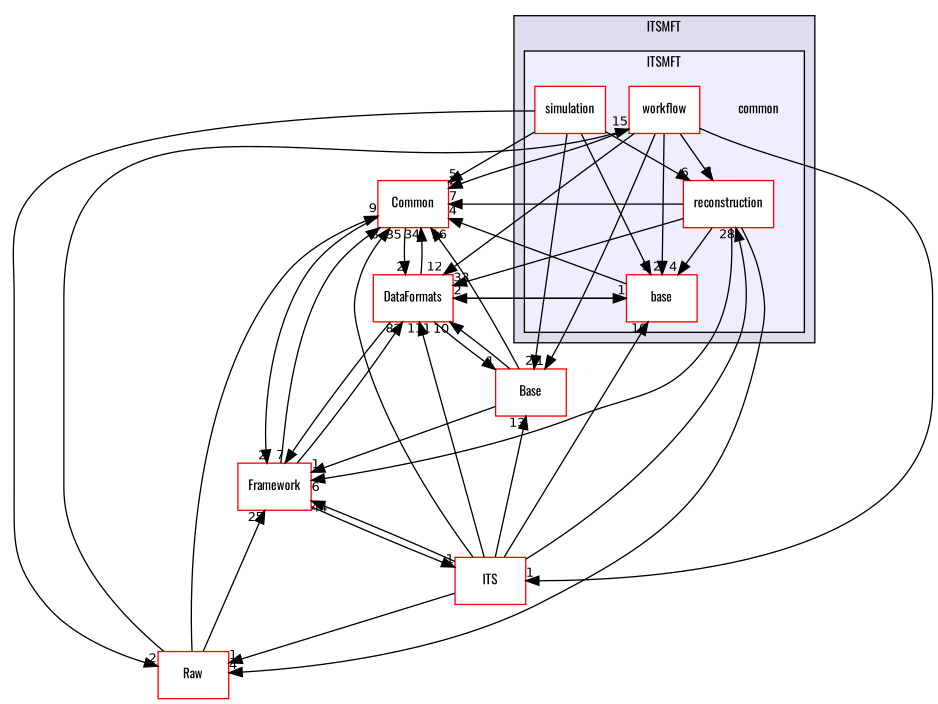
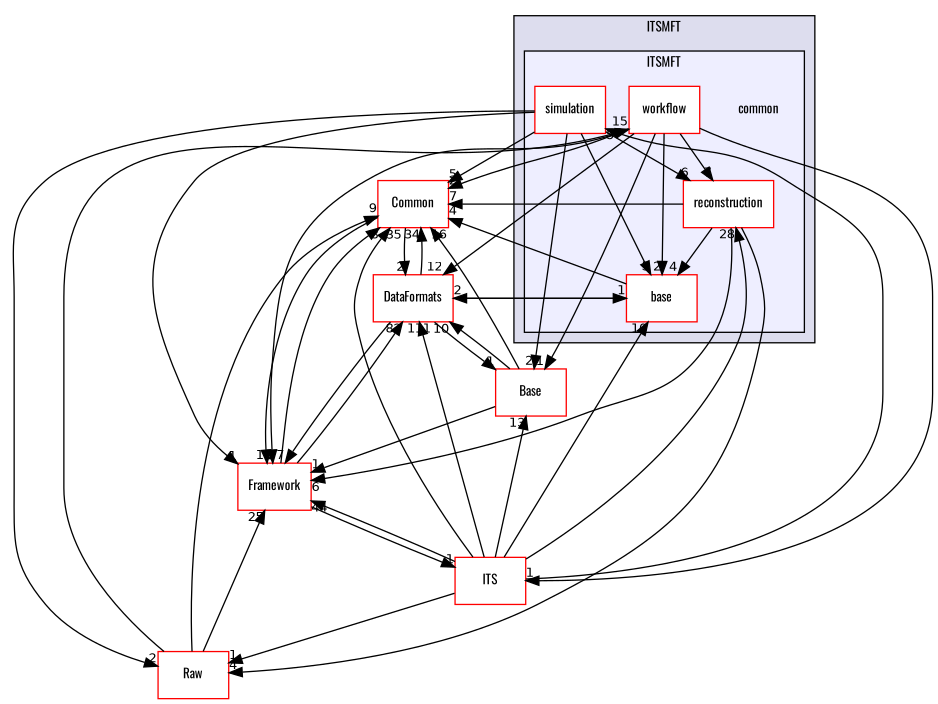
edge "simulation" -> "Framework": added
edge "workflow" -> "Framework": added
edge "reconstruction" -> "DataFormats": removed
edge "ITS" -> "simulation": added
